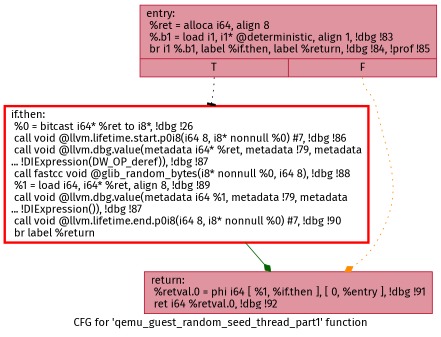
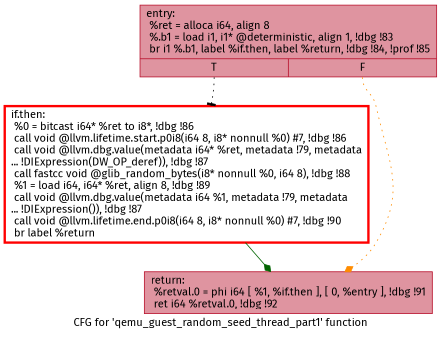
node "if.then:": text "%0 = bitcast i64* %ret to i8*, !dbg !26" -> "%0 = bitcast i64* %ret to i8*, !dbg !86"
